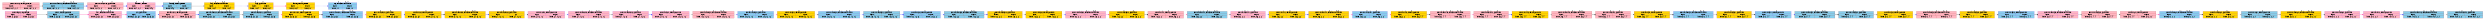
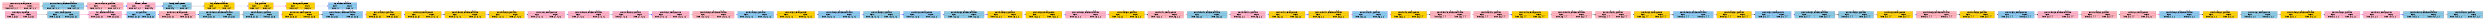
node "conv_dw_act_2_2: Activation": text "act:" -> "output:"
node "conv_dw_act_3_2: Activation": text "flatten:" -> "input:"
